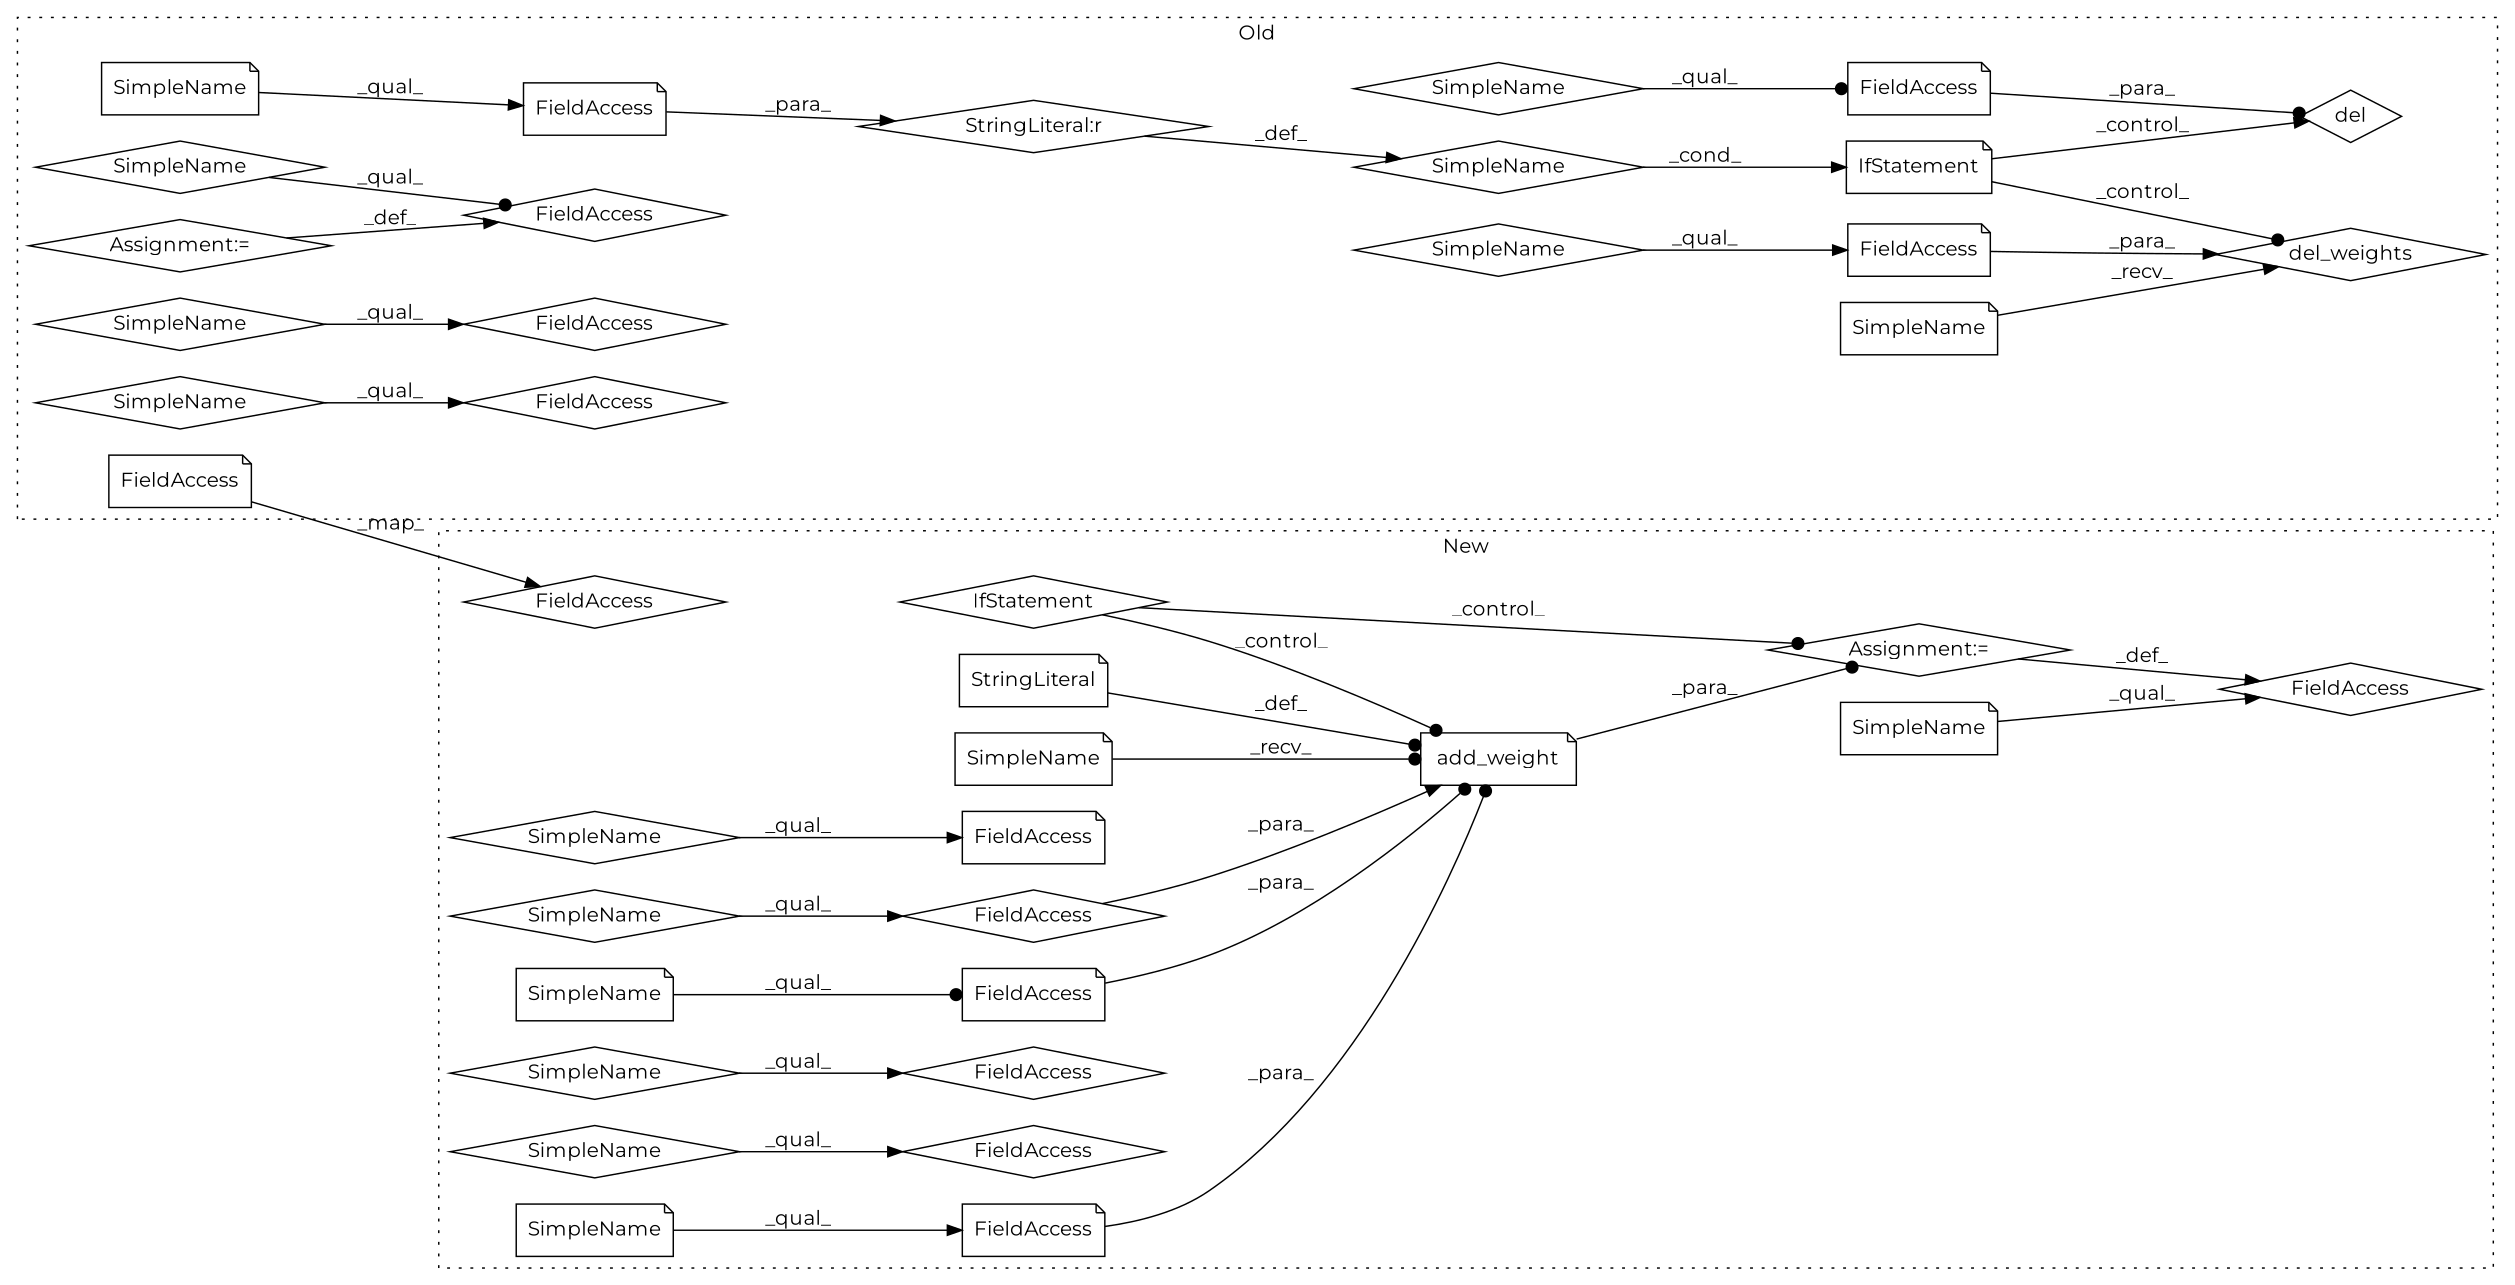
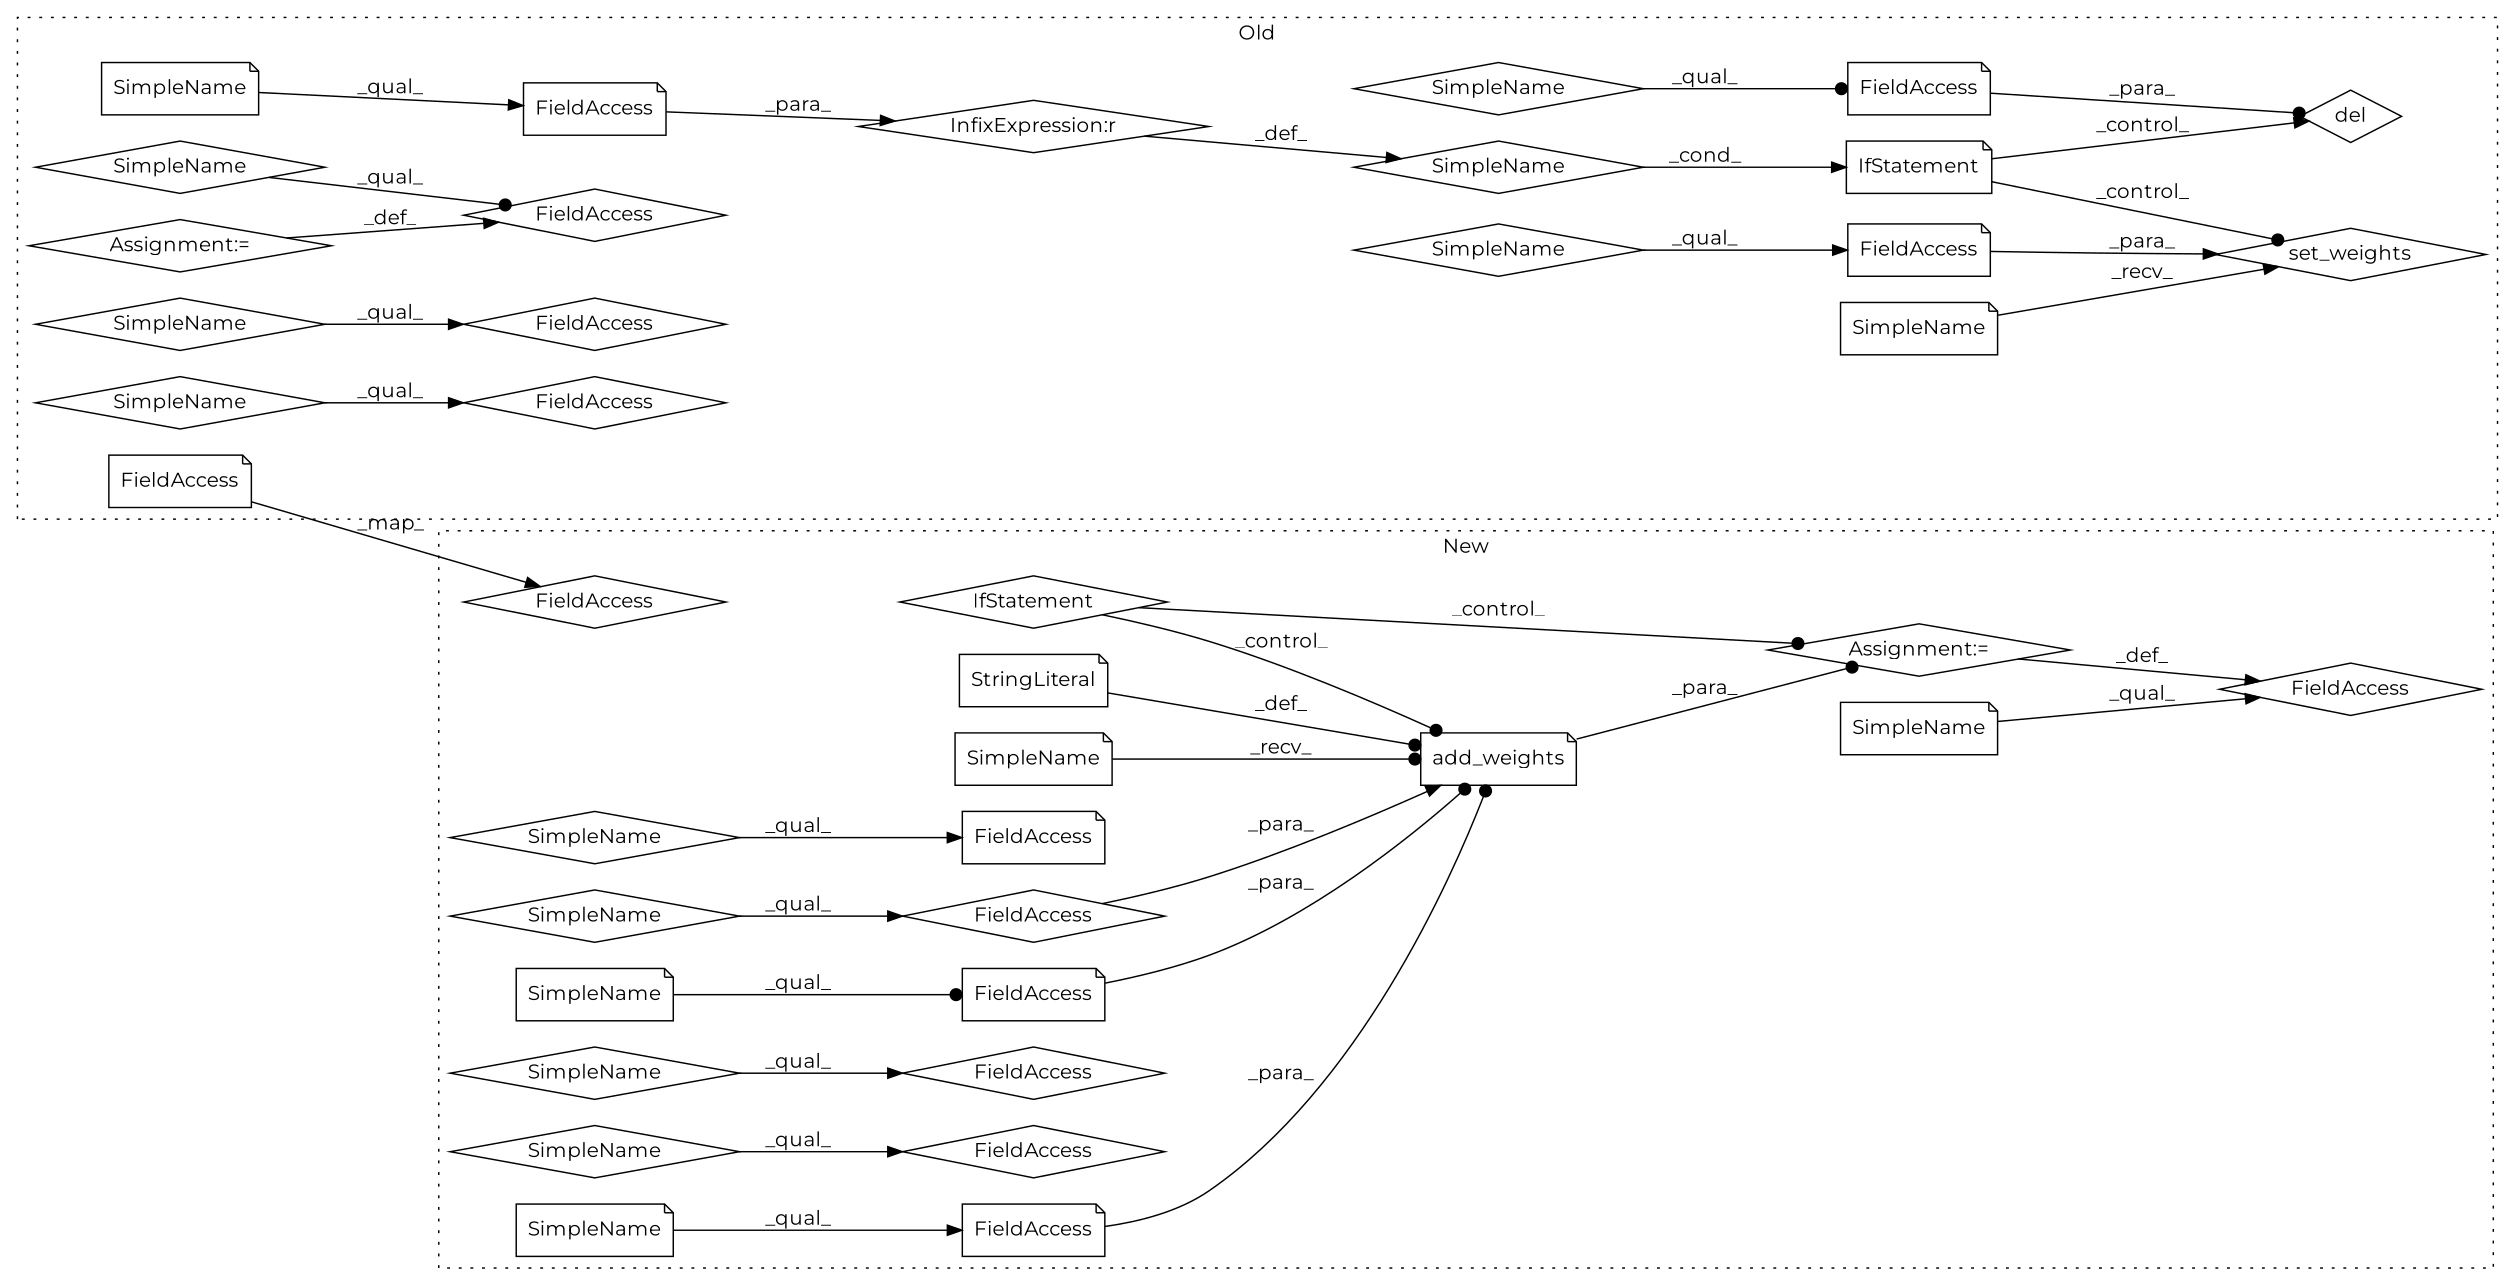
node "StringLiteral:r": label "StringLiteral:r" -> "InfixExpression:r"
node "del_weights": label "del_weights" -> "set_weights"
node "add_weight": label "add_weight" -> "add_weights"
